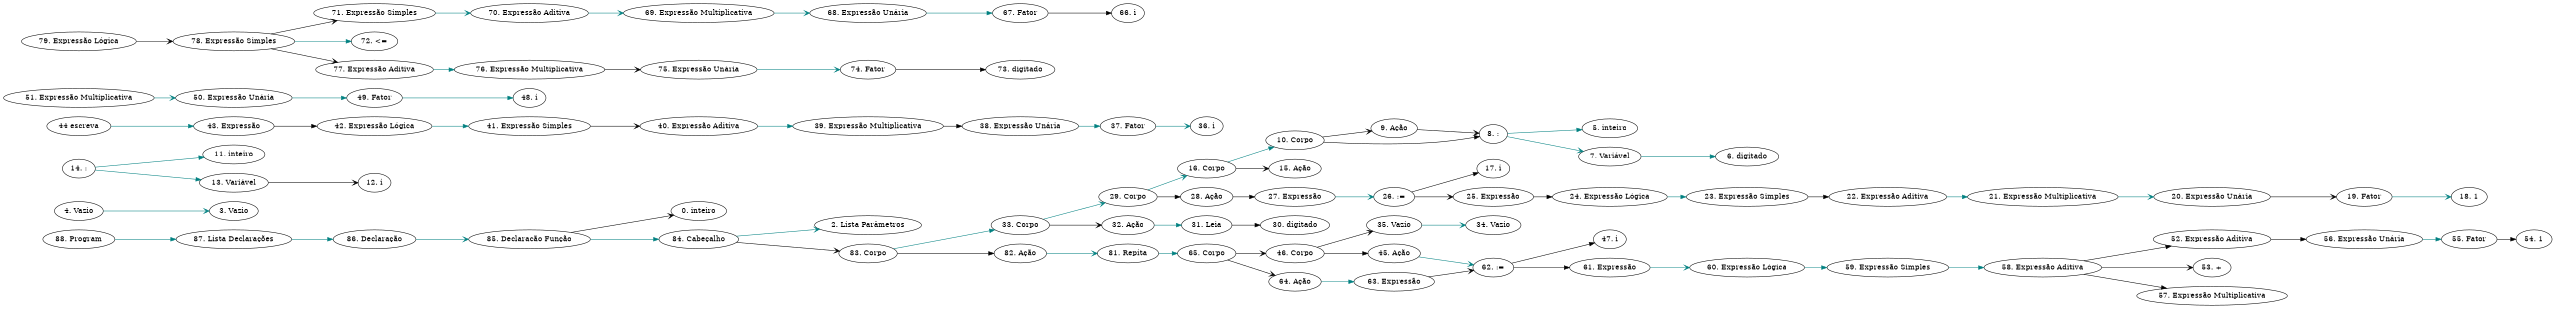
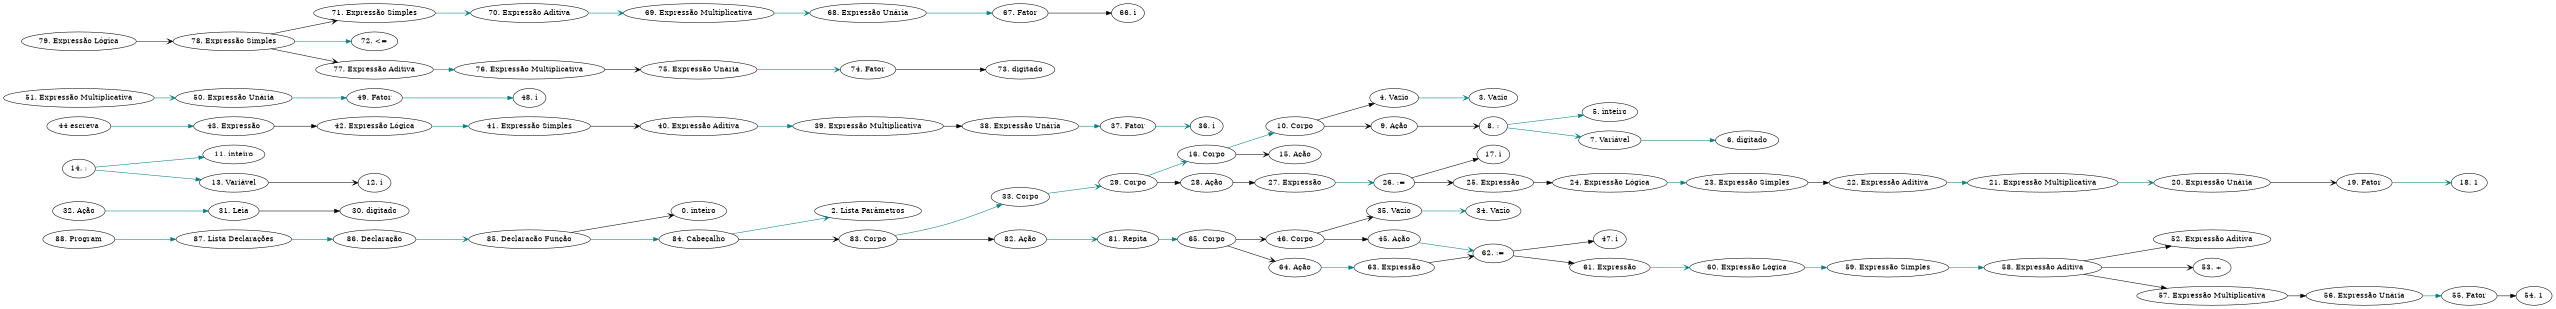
edge "10. Corpo" -> "8. :": now "10. Corpo" -> "4. Vazio"
edge "33. Corpo" -> "32. Ação": removed
edge "52. Expressão Aditiva" -> "56. Expressão Unária": now "57. Expressão Multiplicativa" -> "56. Expressão Unária"
